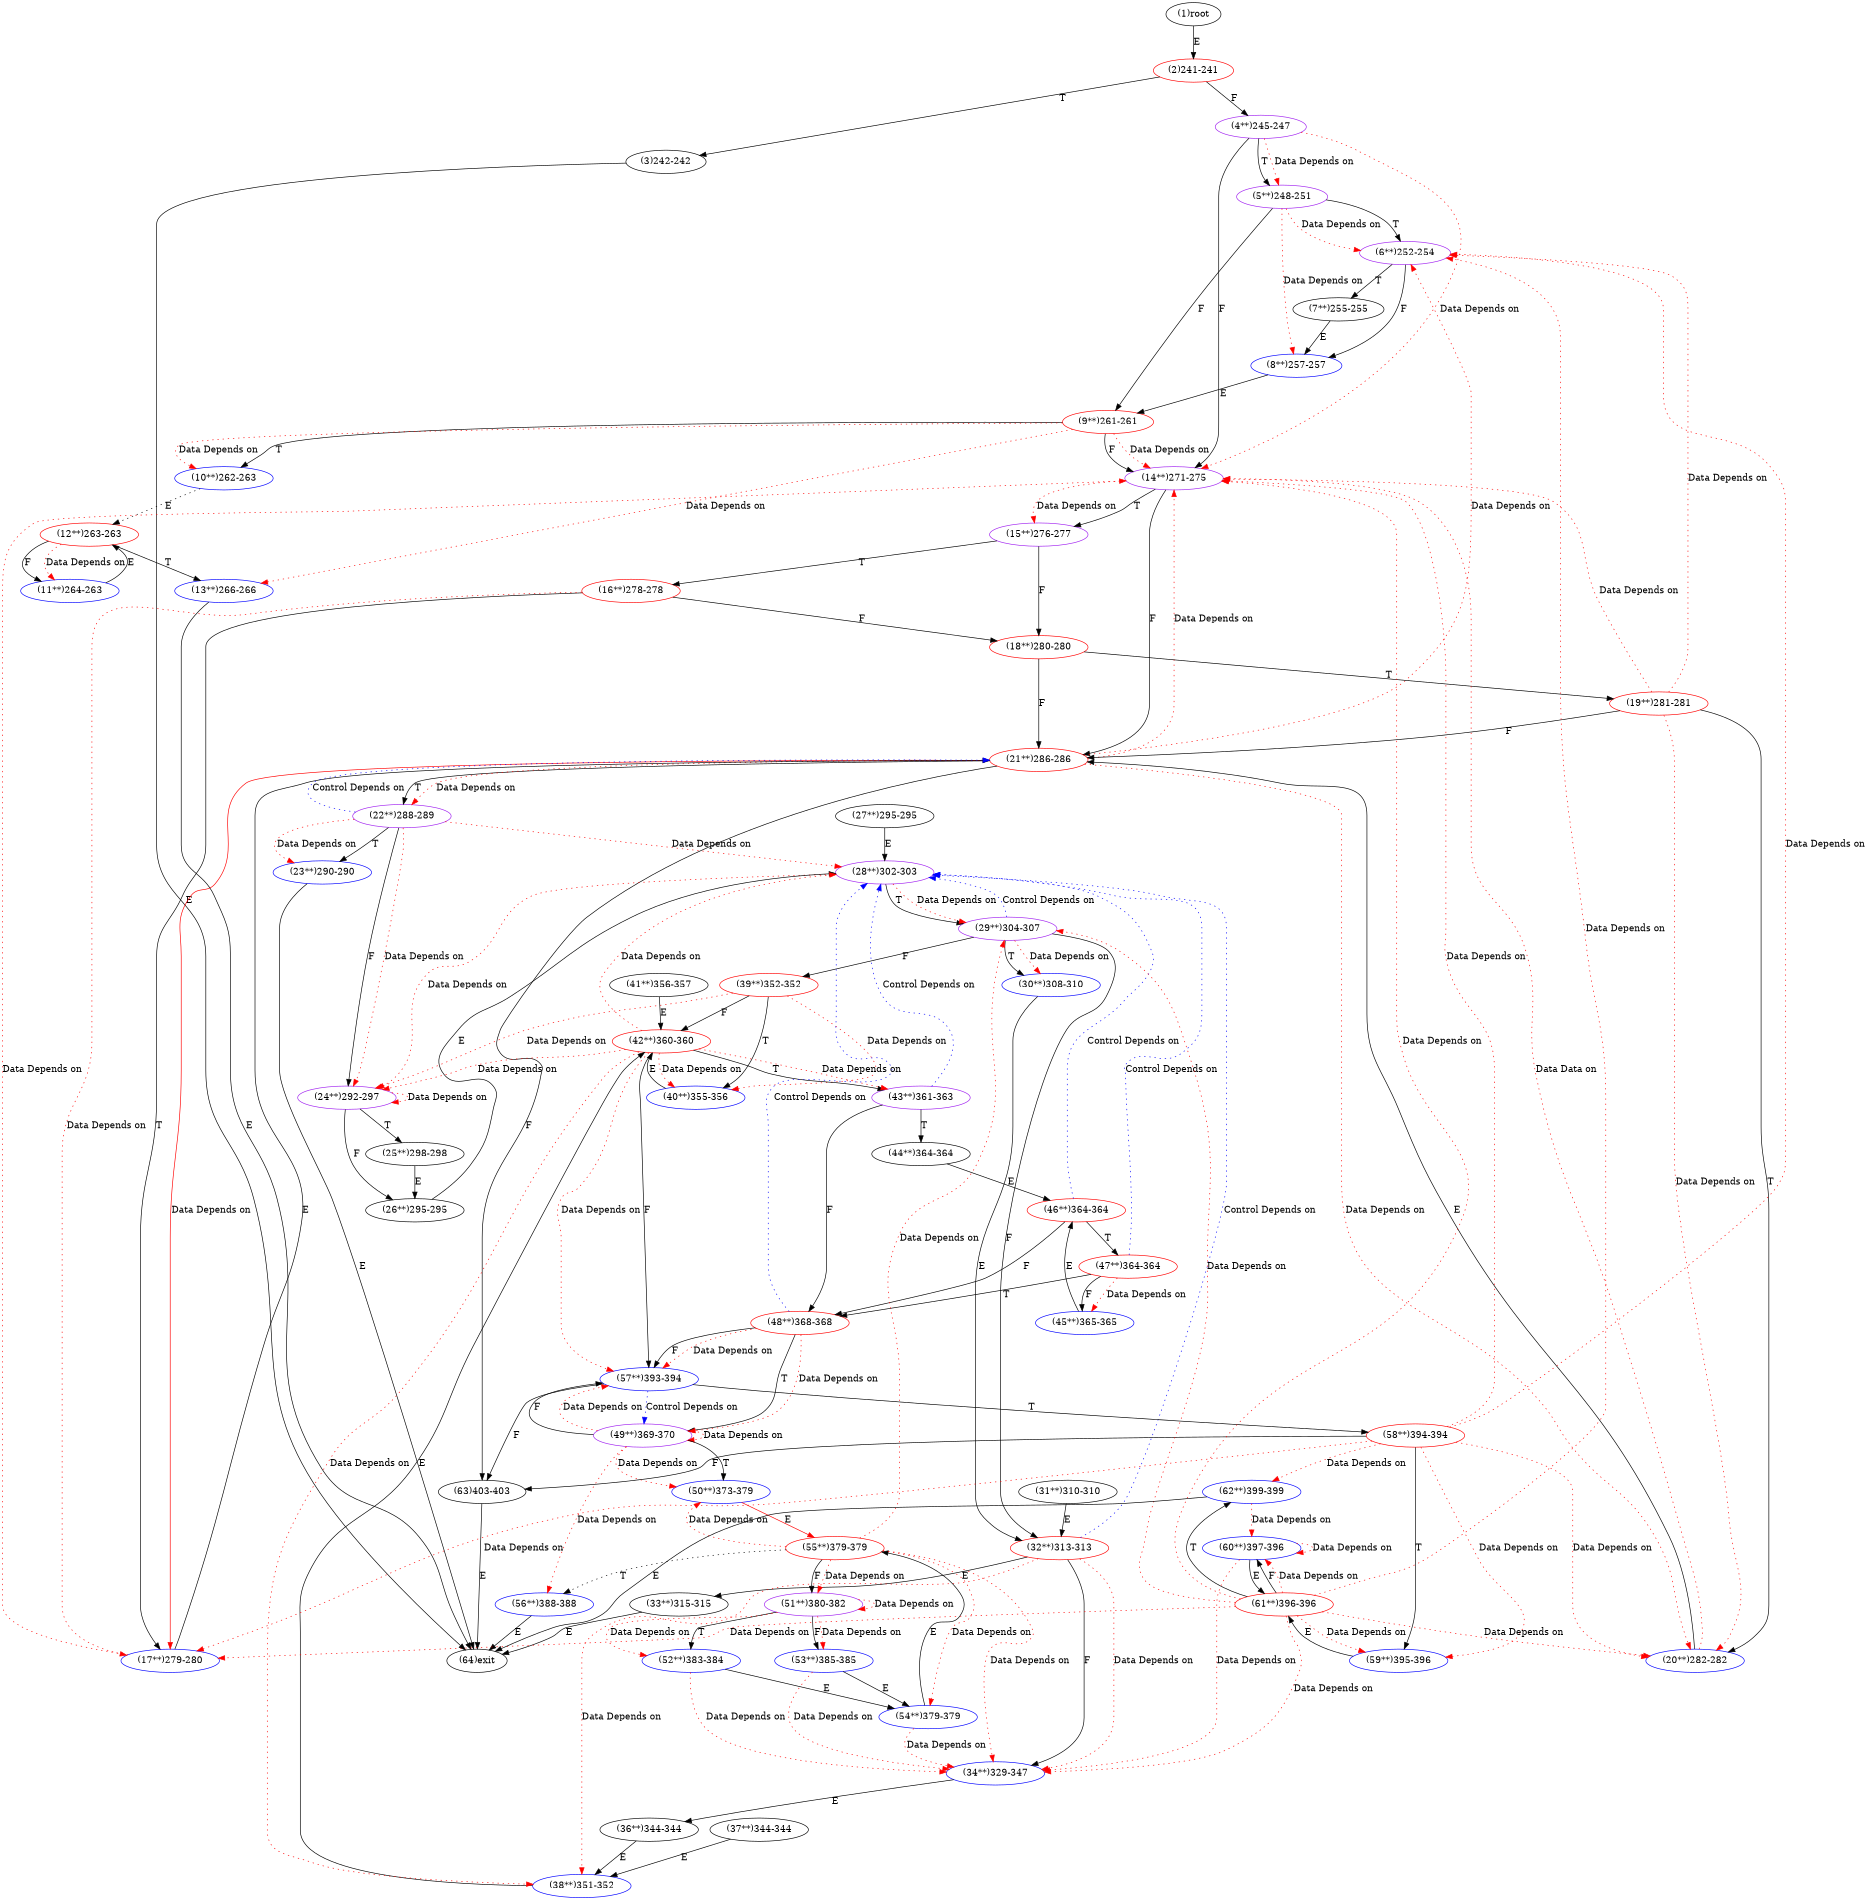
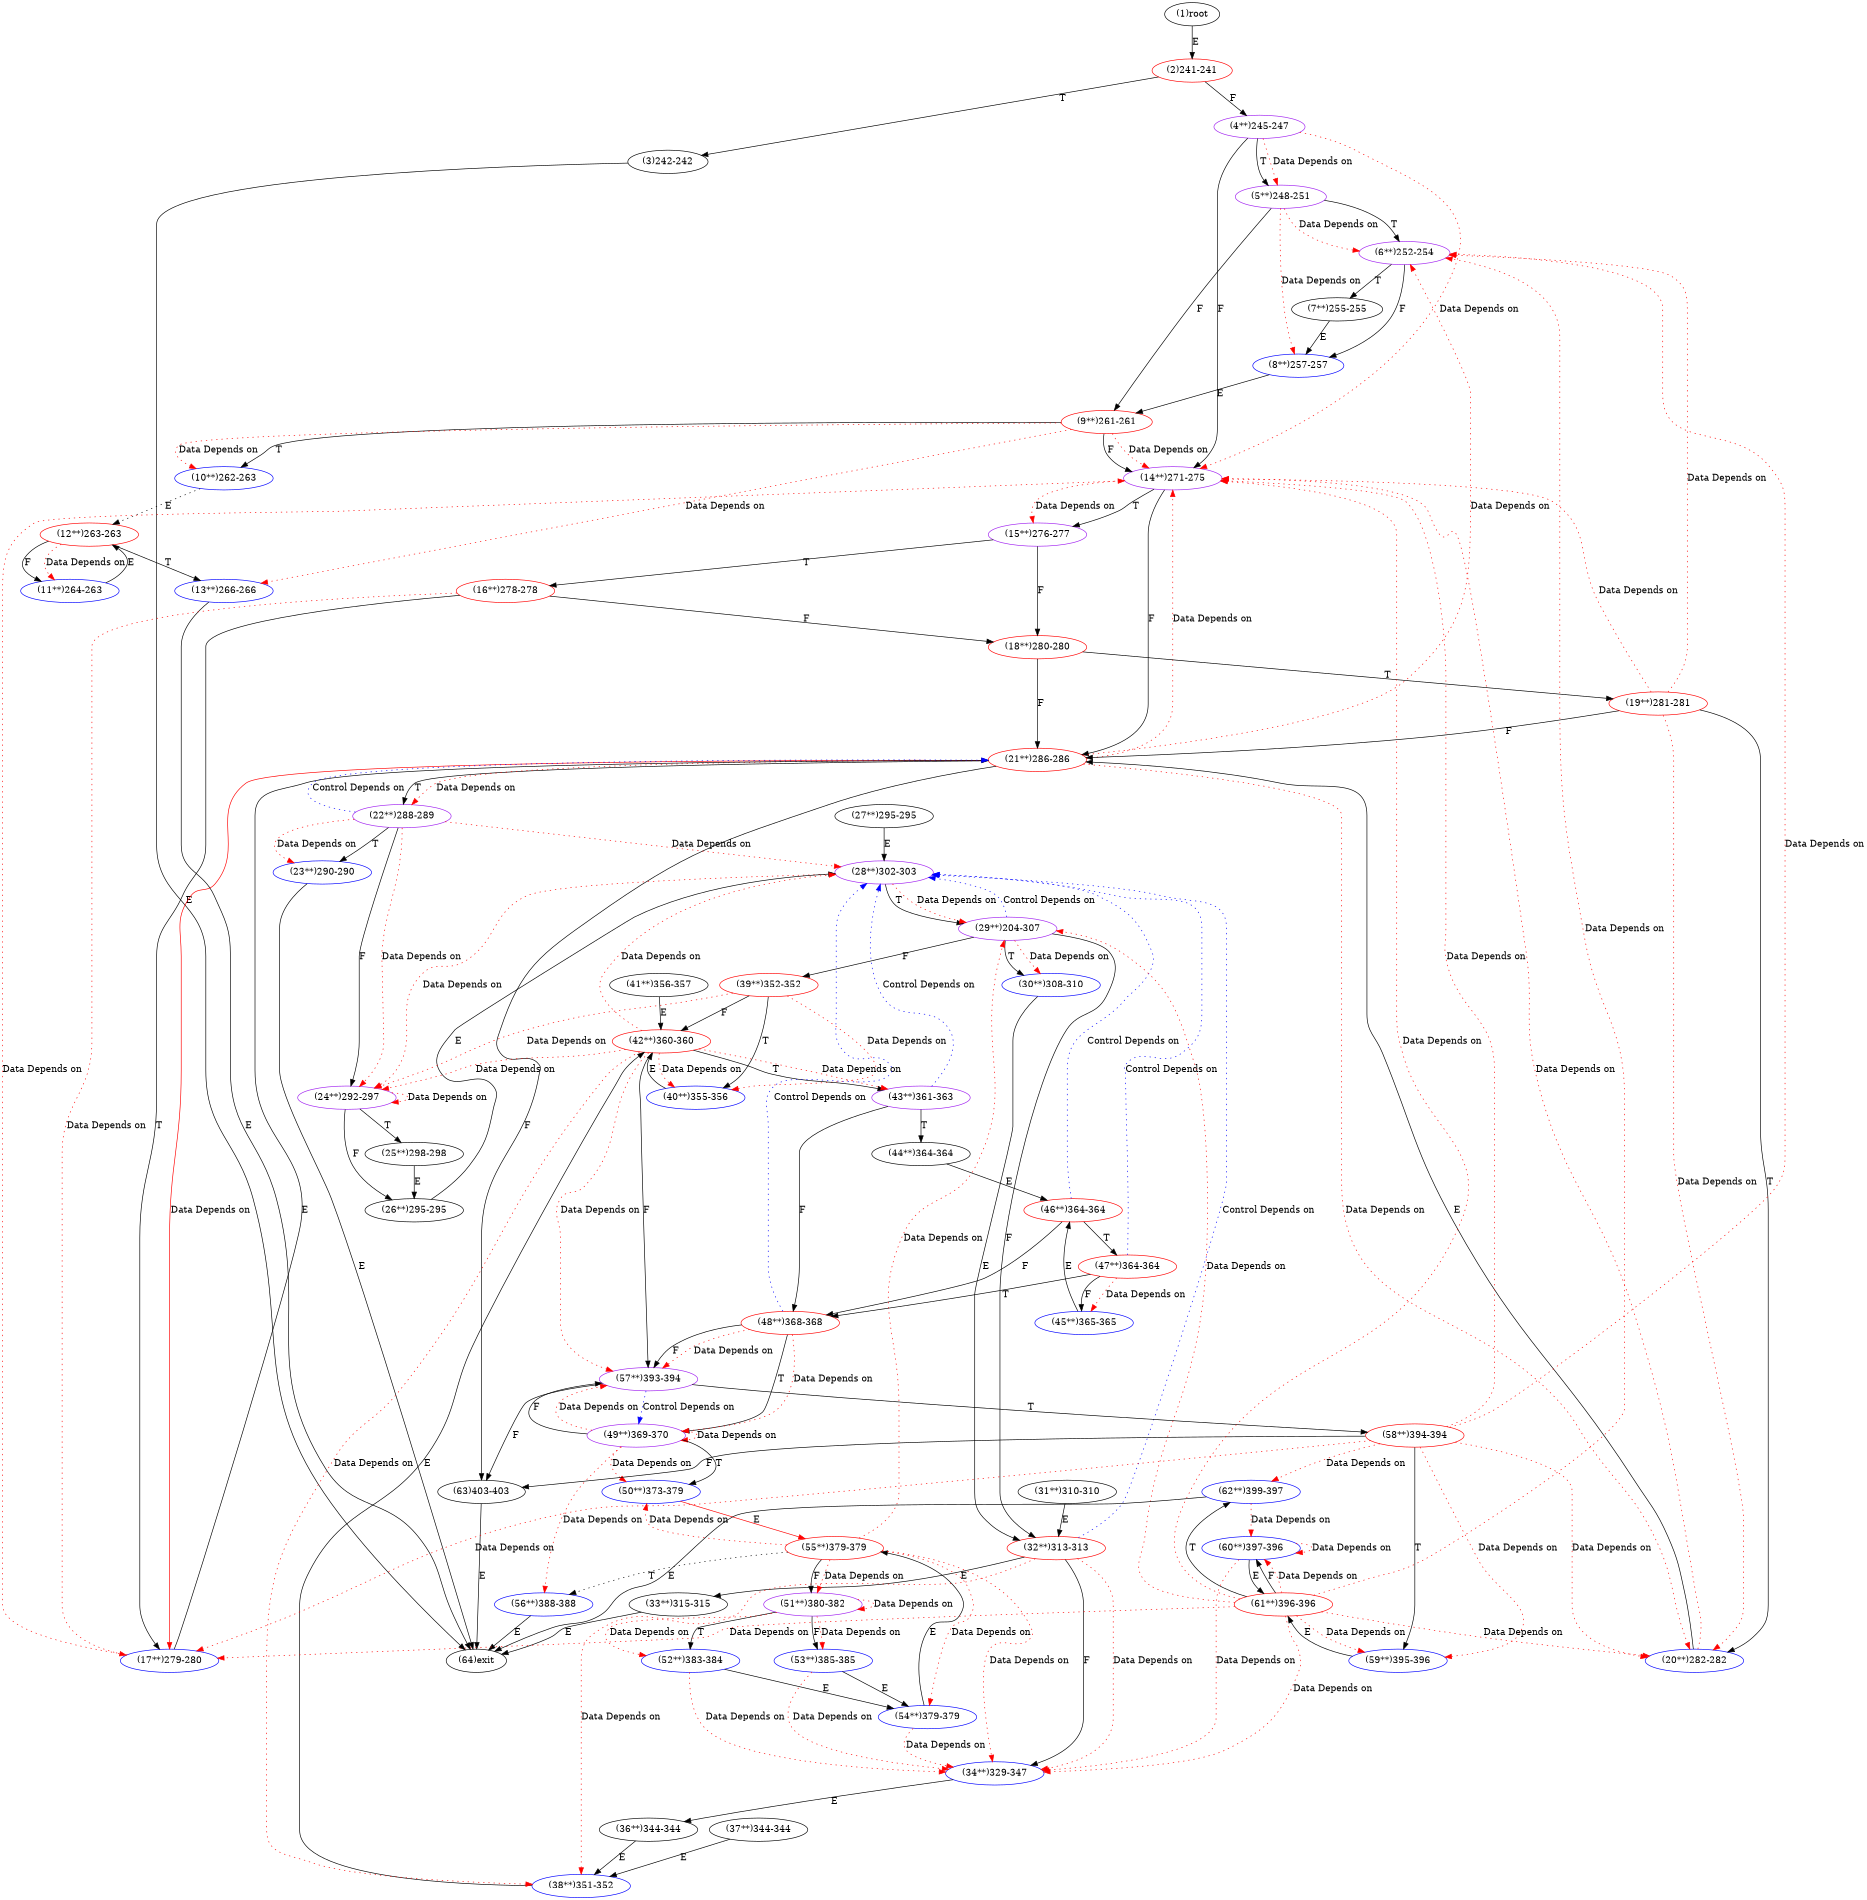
node "(29**)304-307": label "(29**)304-307" -> "(29**)204-307"
edge "(20**)282-282" -> "(14**)271-275": label "Data Data on" -> "Data Depends on"
node "(57**)393-394": color blue -> purple
node "(62**)399-399": label "(62**)399-399" -> "(62**)399-397"
